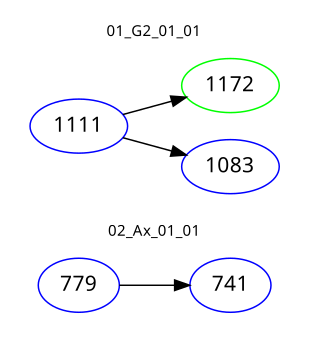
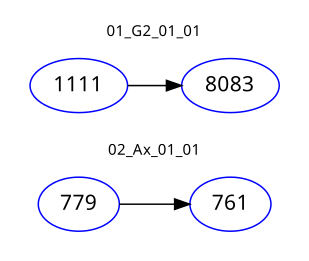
node "1172": removed
node "1083": label "1083" -> "8083"
node "741": label "741" -> "761"
